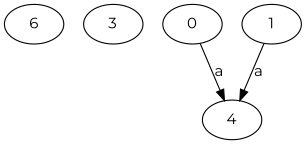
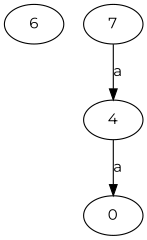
node "3": removed
node "1": label "1" -> "7"
edge "0" -> "4": reversed
